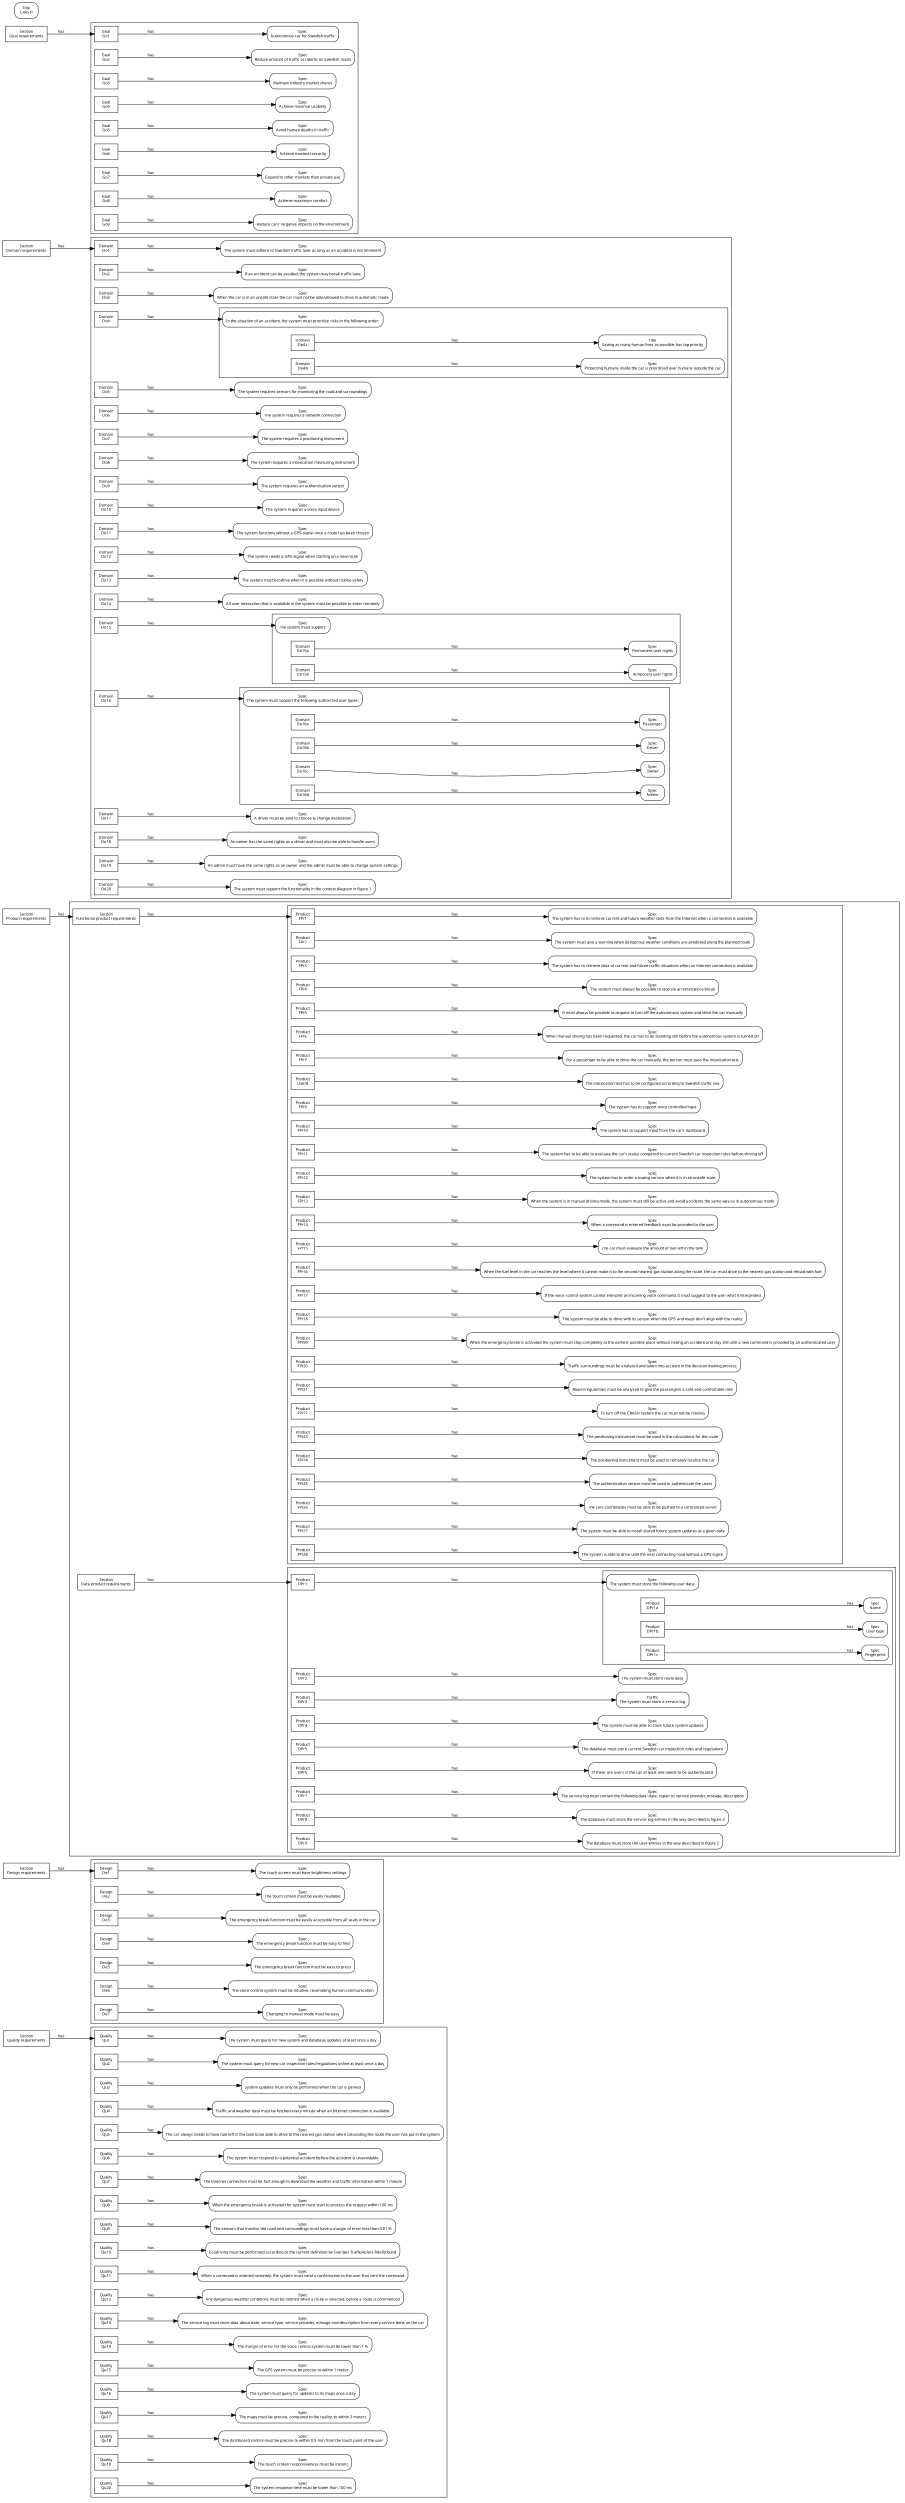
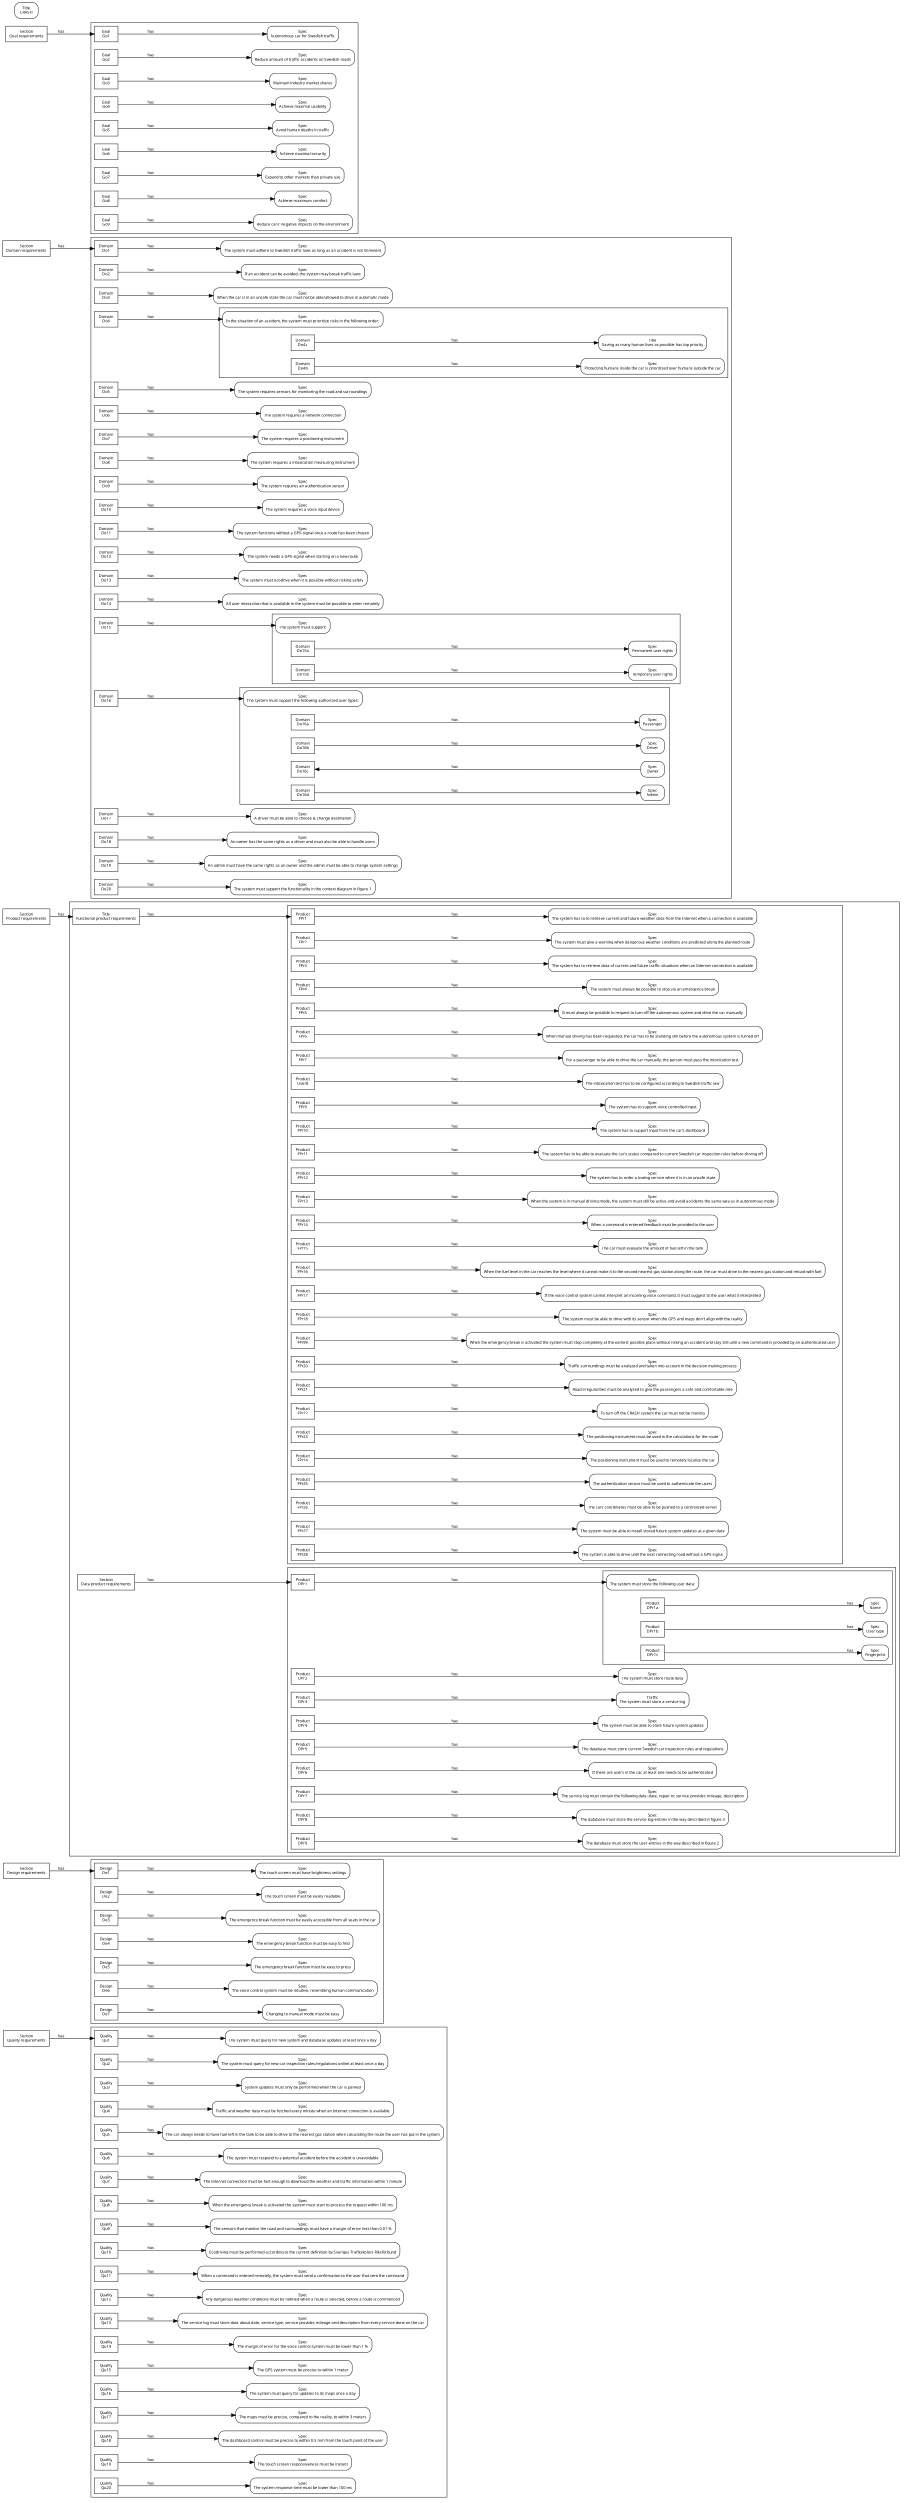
edge "Domain Do16c" -> "Spec Owner": reversed
node "Section Functional product requirements": label "Section Functional product requirements" -> "Title Functional product requirements"
